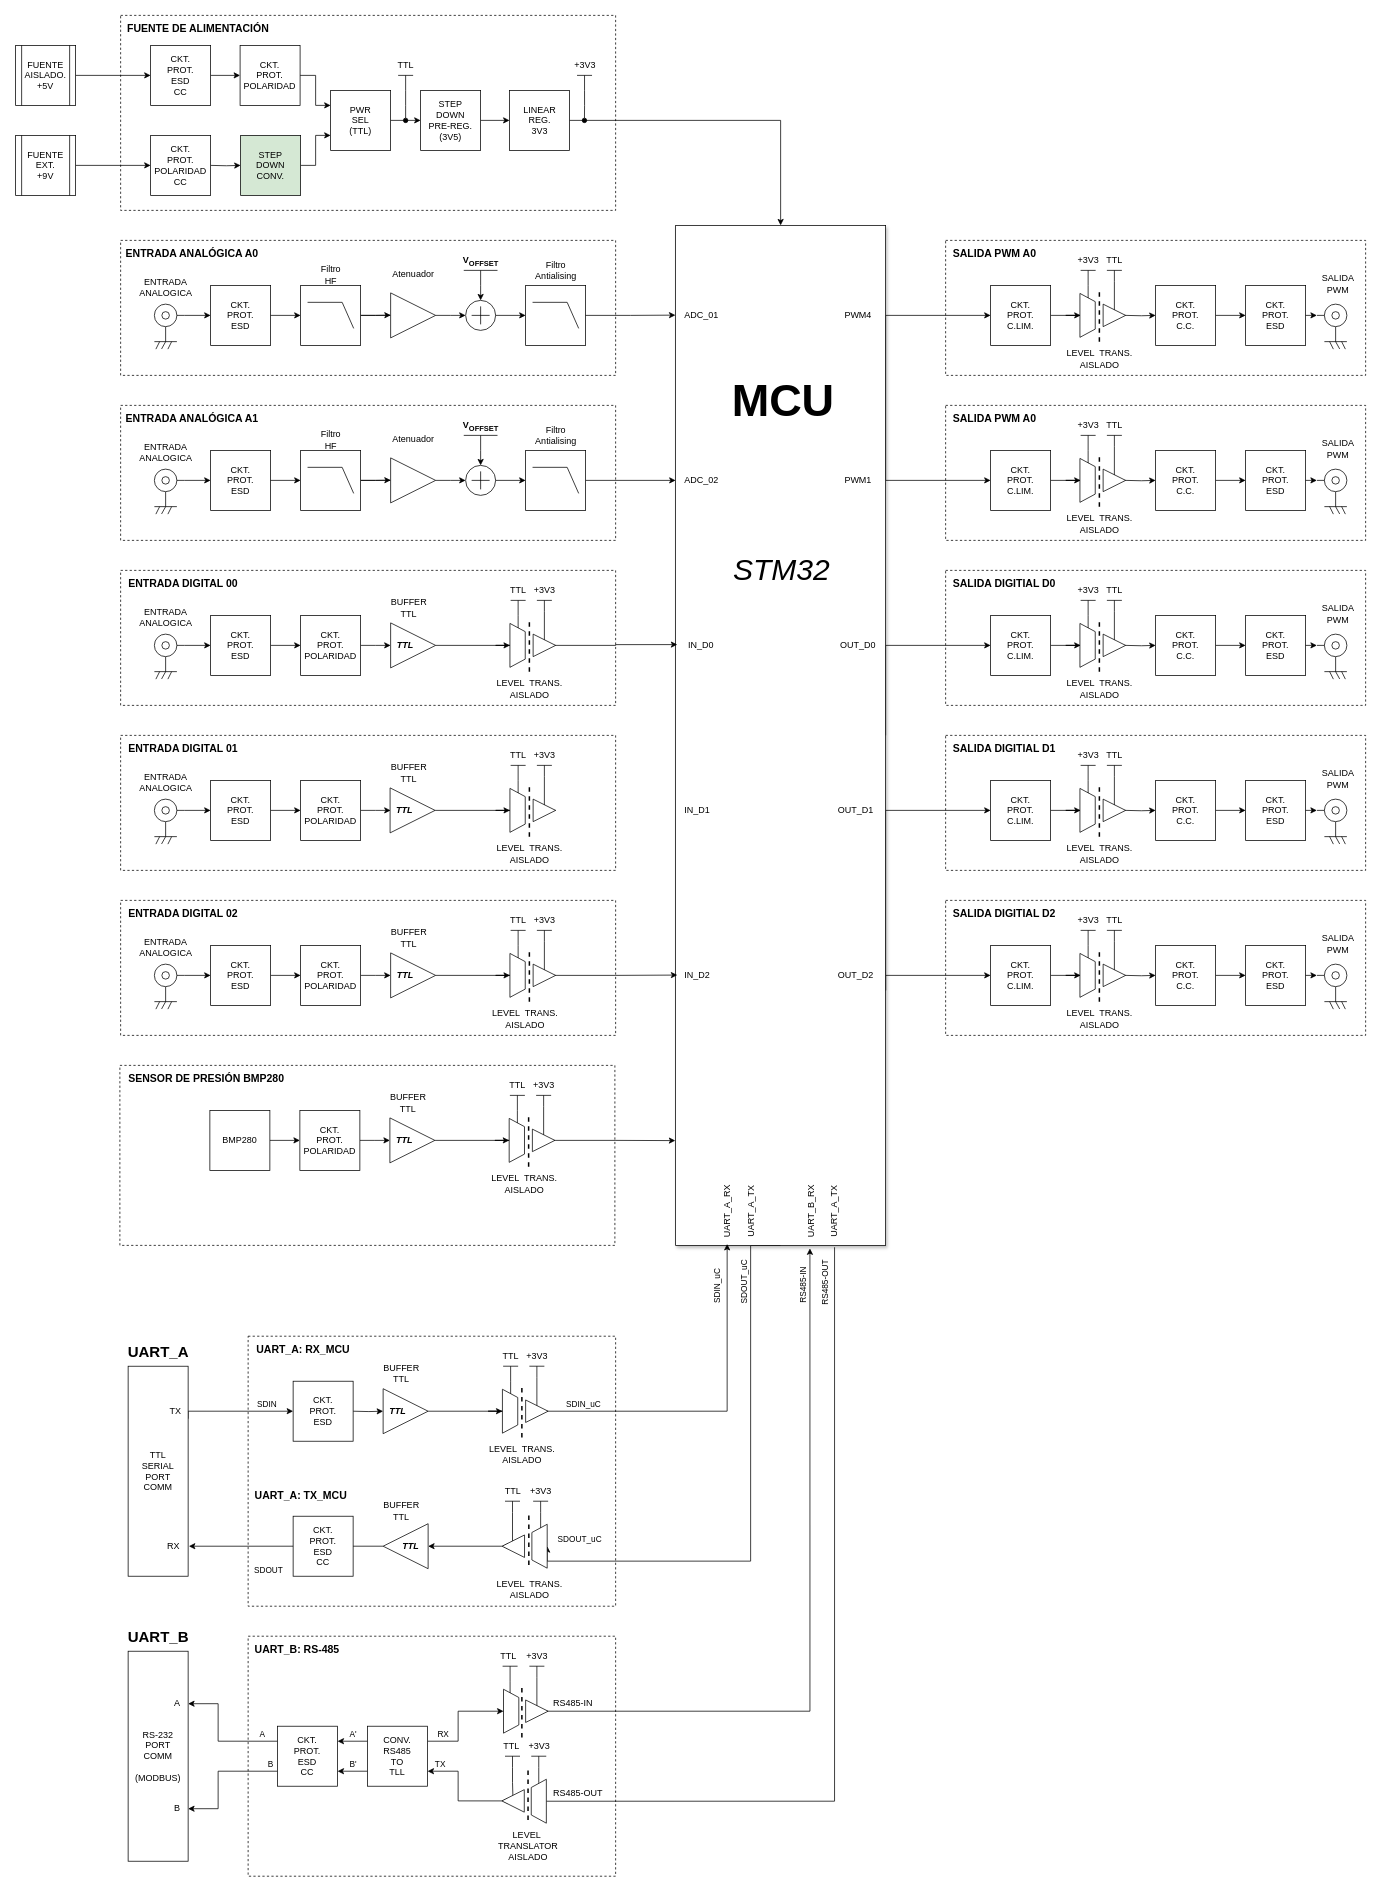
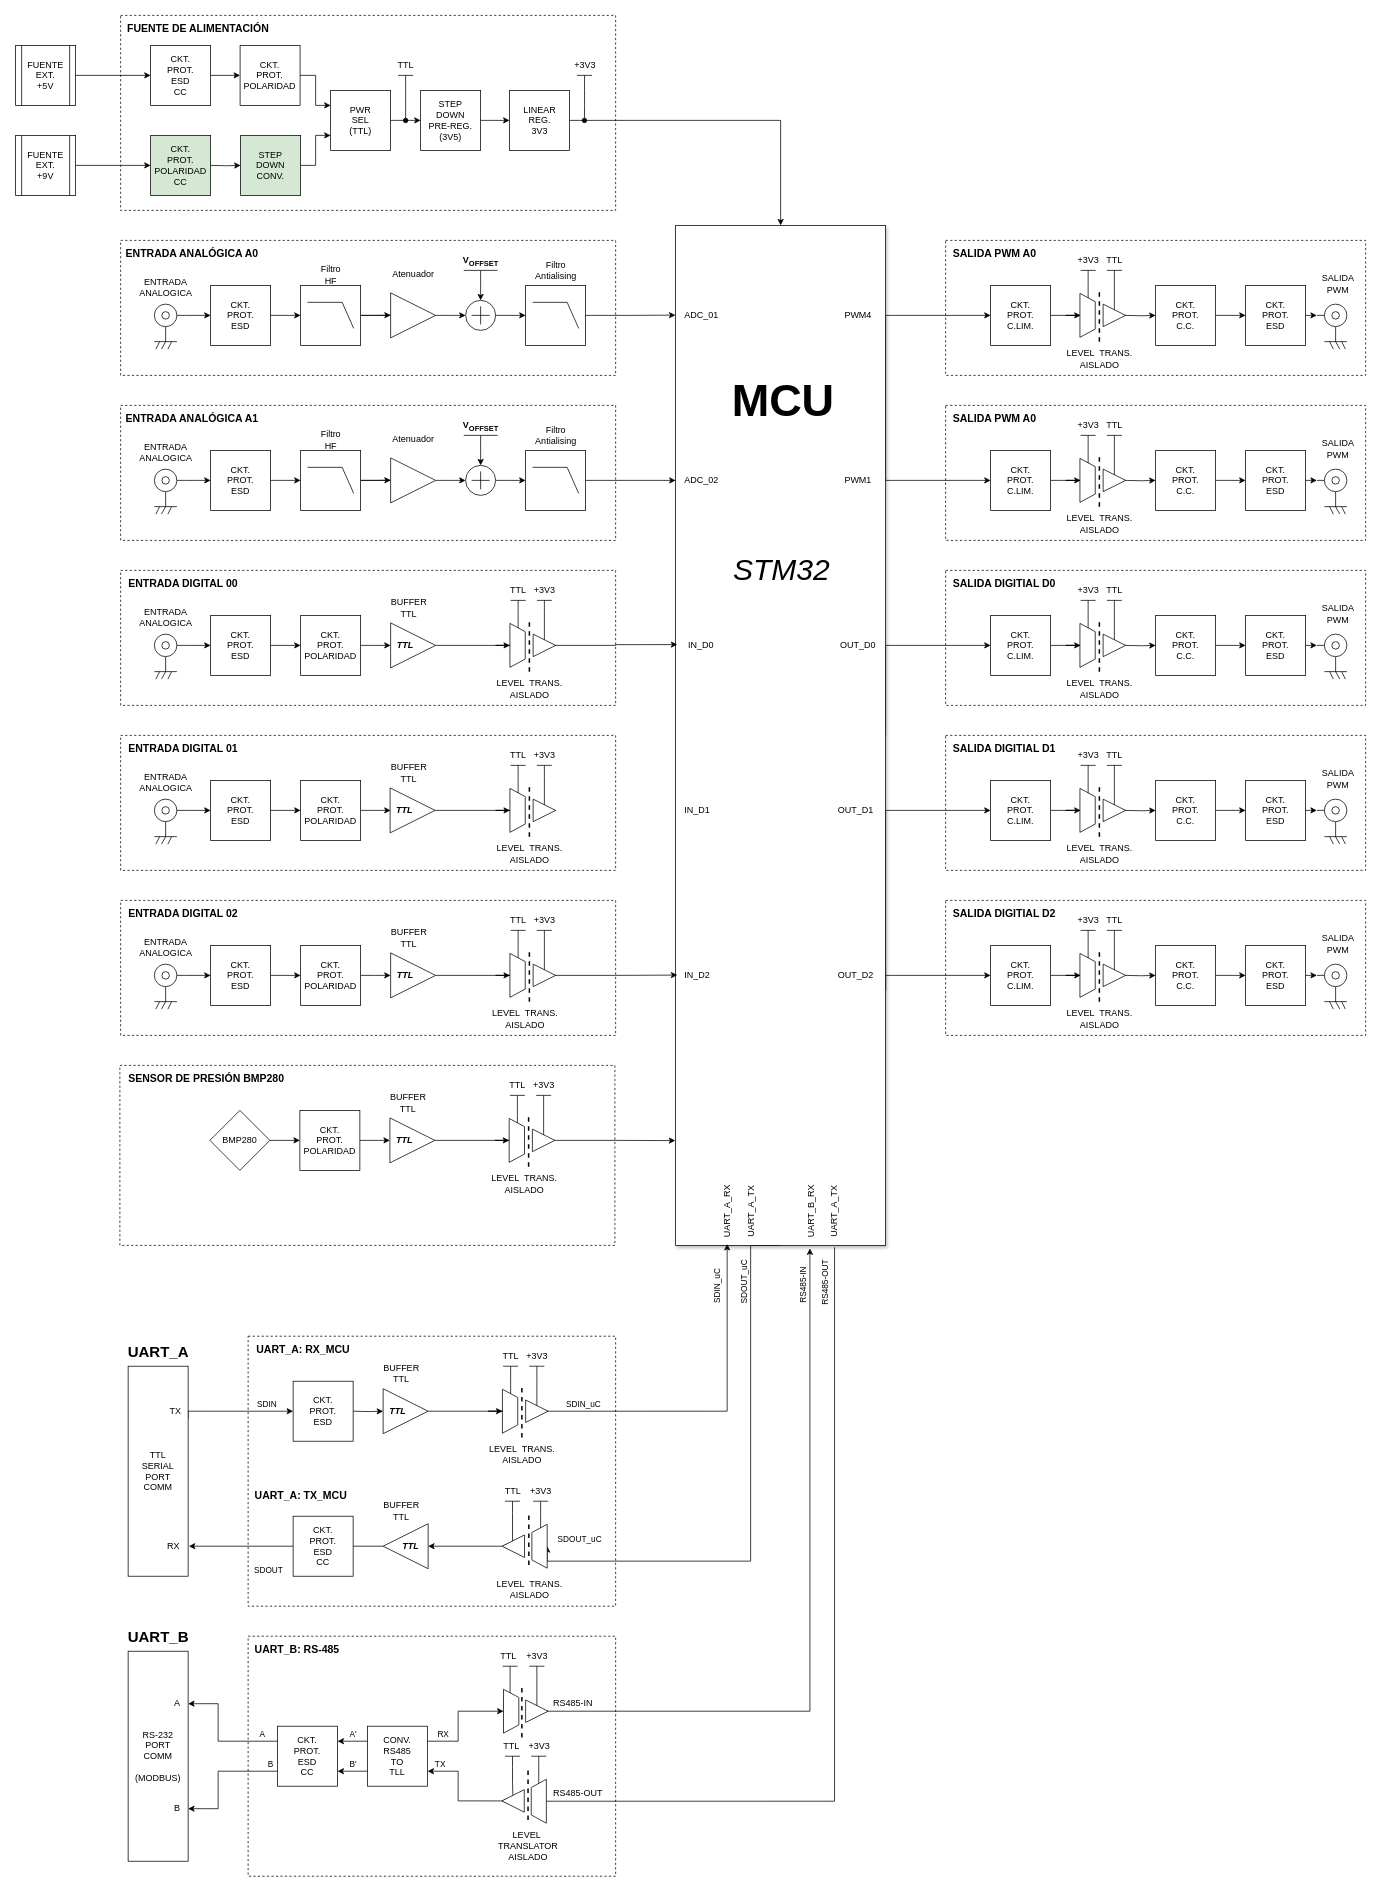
node "FUENTE AISLADO. +5V": label "FUENTE AISLADO. +5V" -> "FUENTE EXT. +5V"
node "CKT. PROT. POLARIDAD CC": fillcolor #ffffff -> #d5e8d4
node "BMP280": shape rectangle -> diamond
